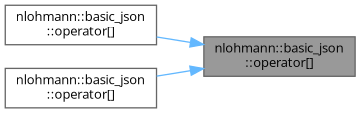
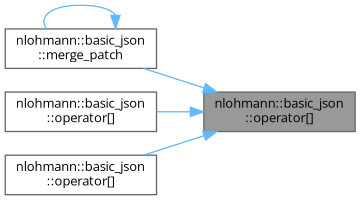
node "nlohmann::basic_json ::merge_patch": added
